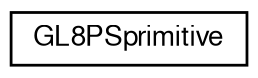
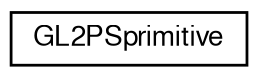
node "GL8PSprimitive": label "GL8PSprimitive" -> "GL2PSprimitive"
